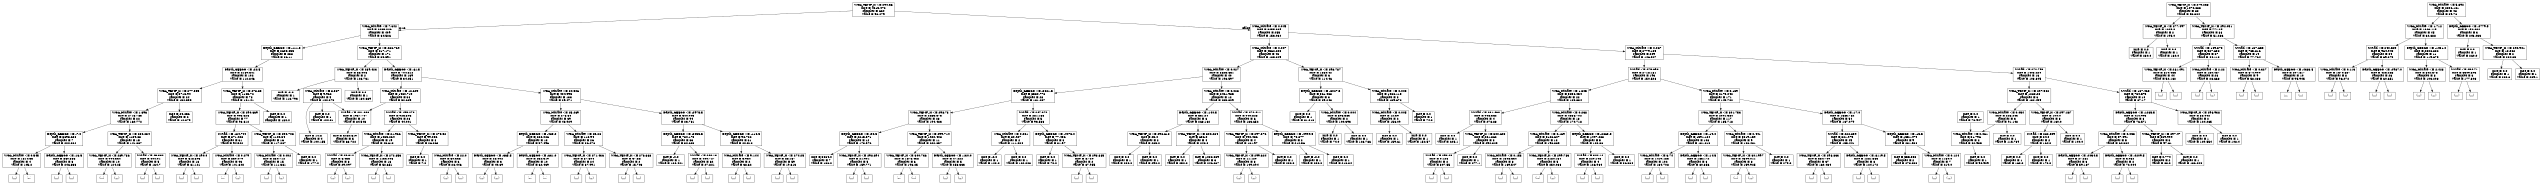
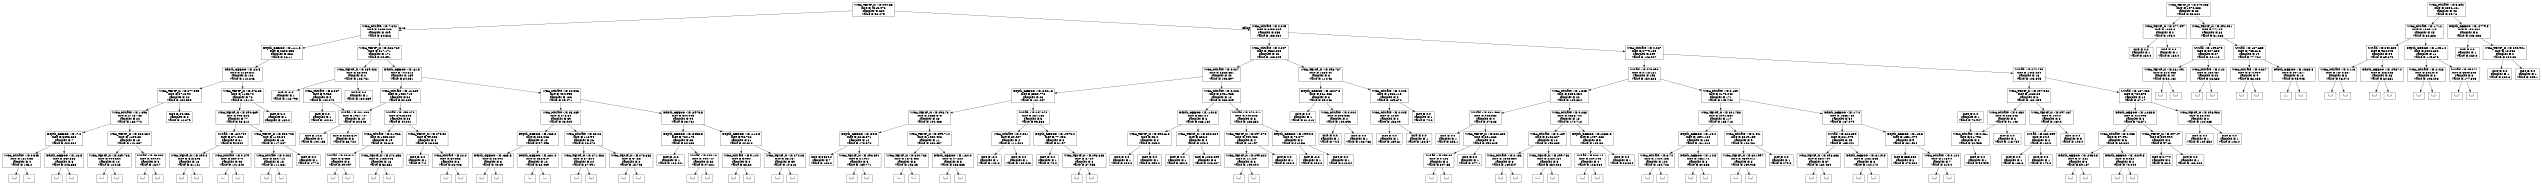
edge "WOA_Nitrate <= 8.387 mse = 9.962 samples = 5 value = 100.373" -> "mse = 14.8 samples = 4 value = 100.155": now "SWrad <= 201.303 mse = 1987.747 samples = 10 value = 84.548" -> "mse = 14.8 samples = 4 value = 100.155"
node "mse = 0.0 samples = 1 value = 140.0": label "mse = 0.0 samples = 1 value = 140.0" -> "mse = 0.0 samples = 5 value = 140.0"
edge "WOA_TEMP_K <= 273.52 mse = 99.056 samples = 8 value = 26.063" -> "WOA_Nitrate <= 22.0 mse = 60.336 samples = 6 value = 28.446": added
